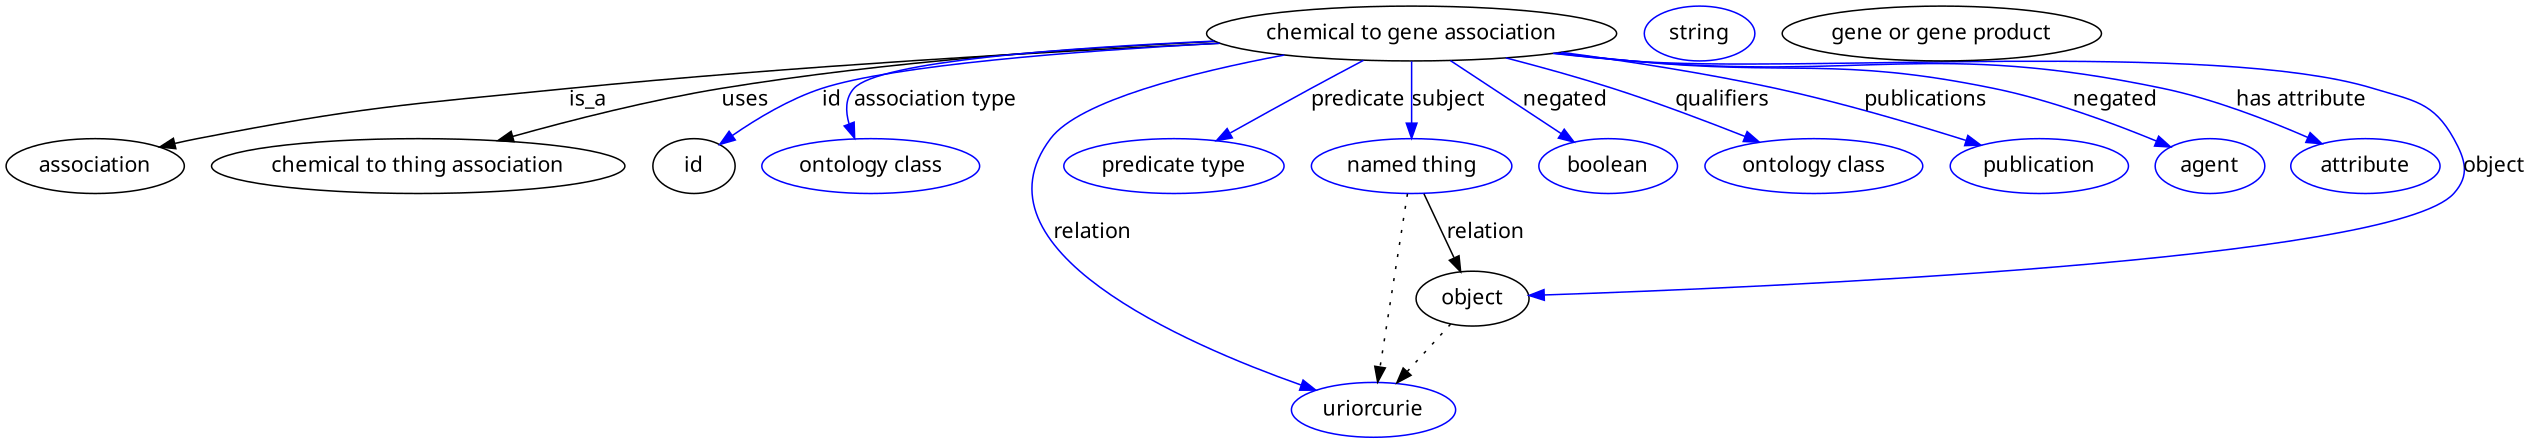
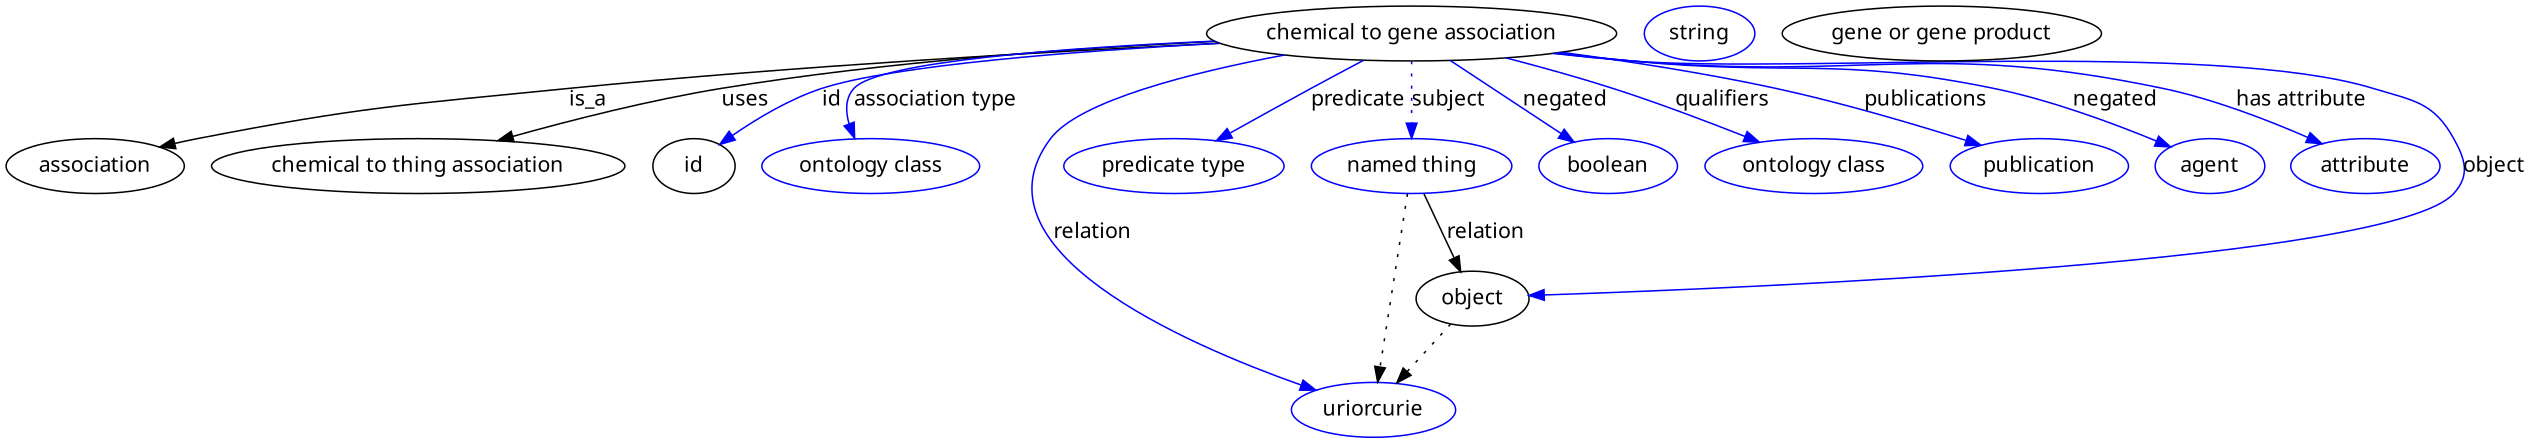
edge "chemical to gene association" -> "named thing": style solid -> dotted
